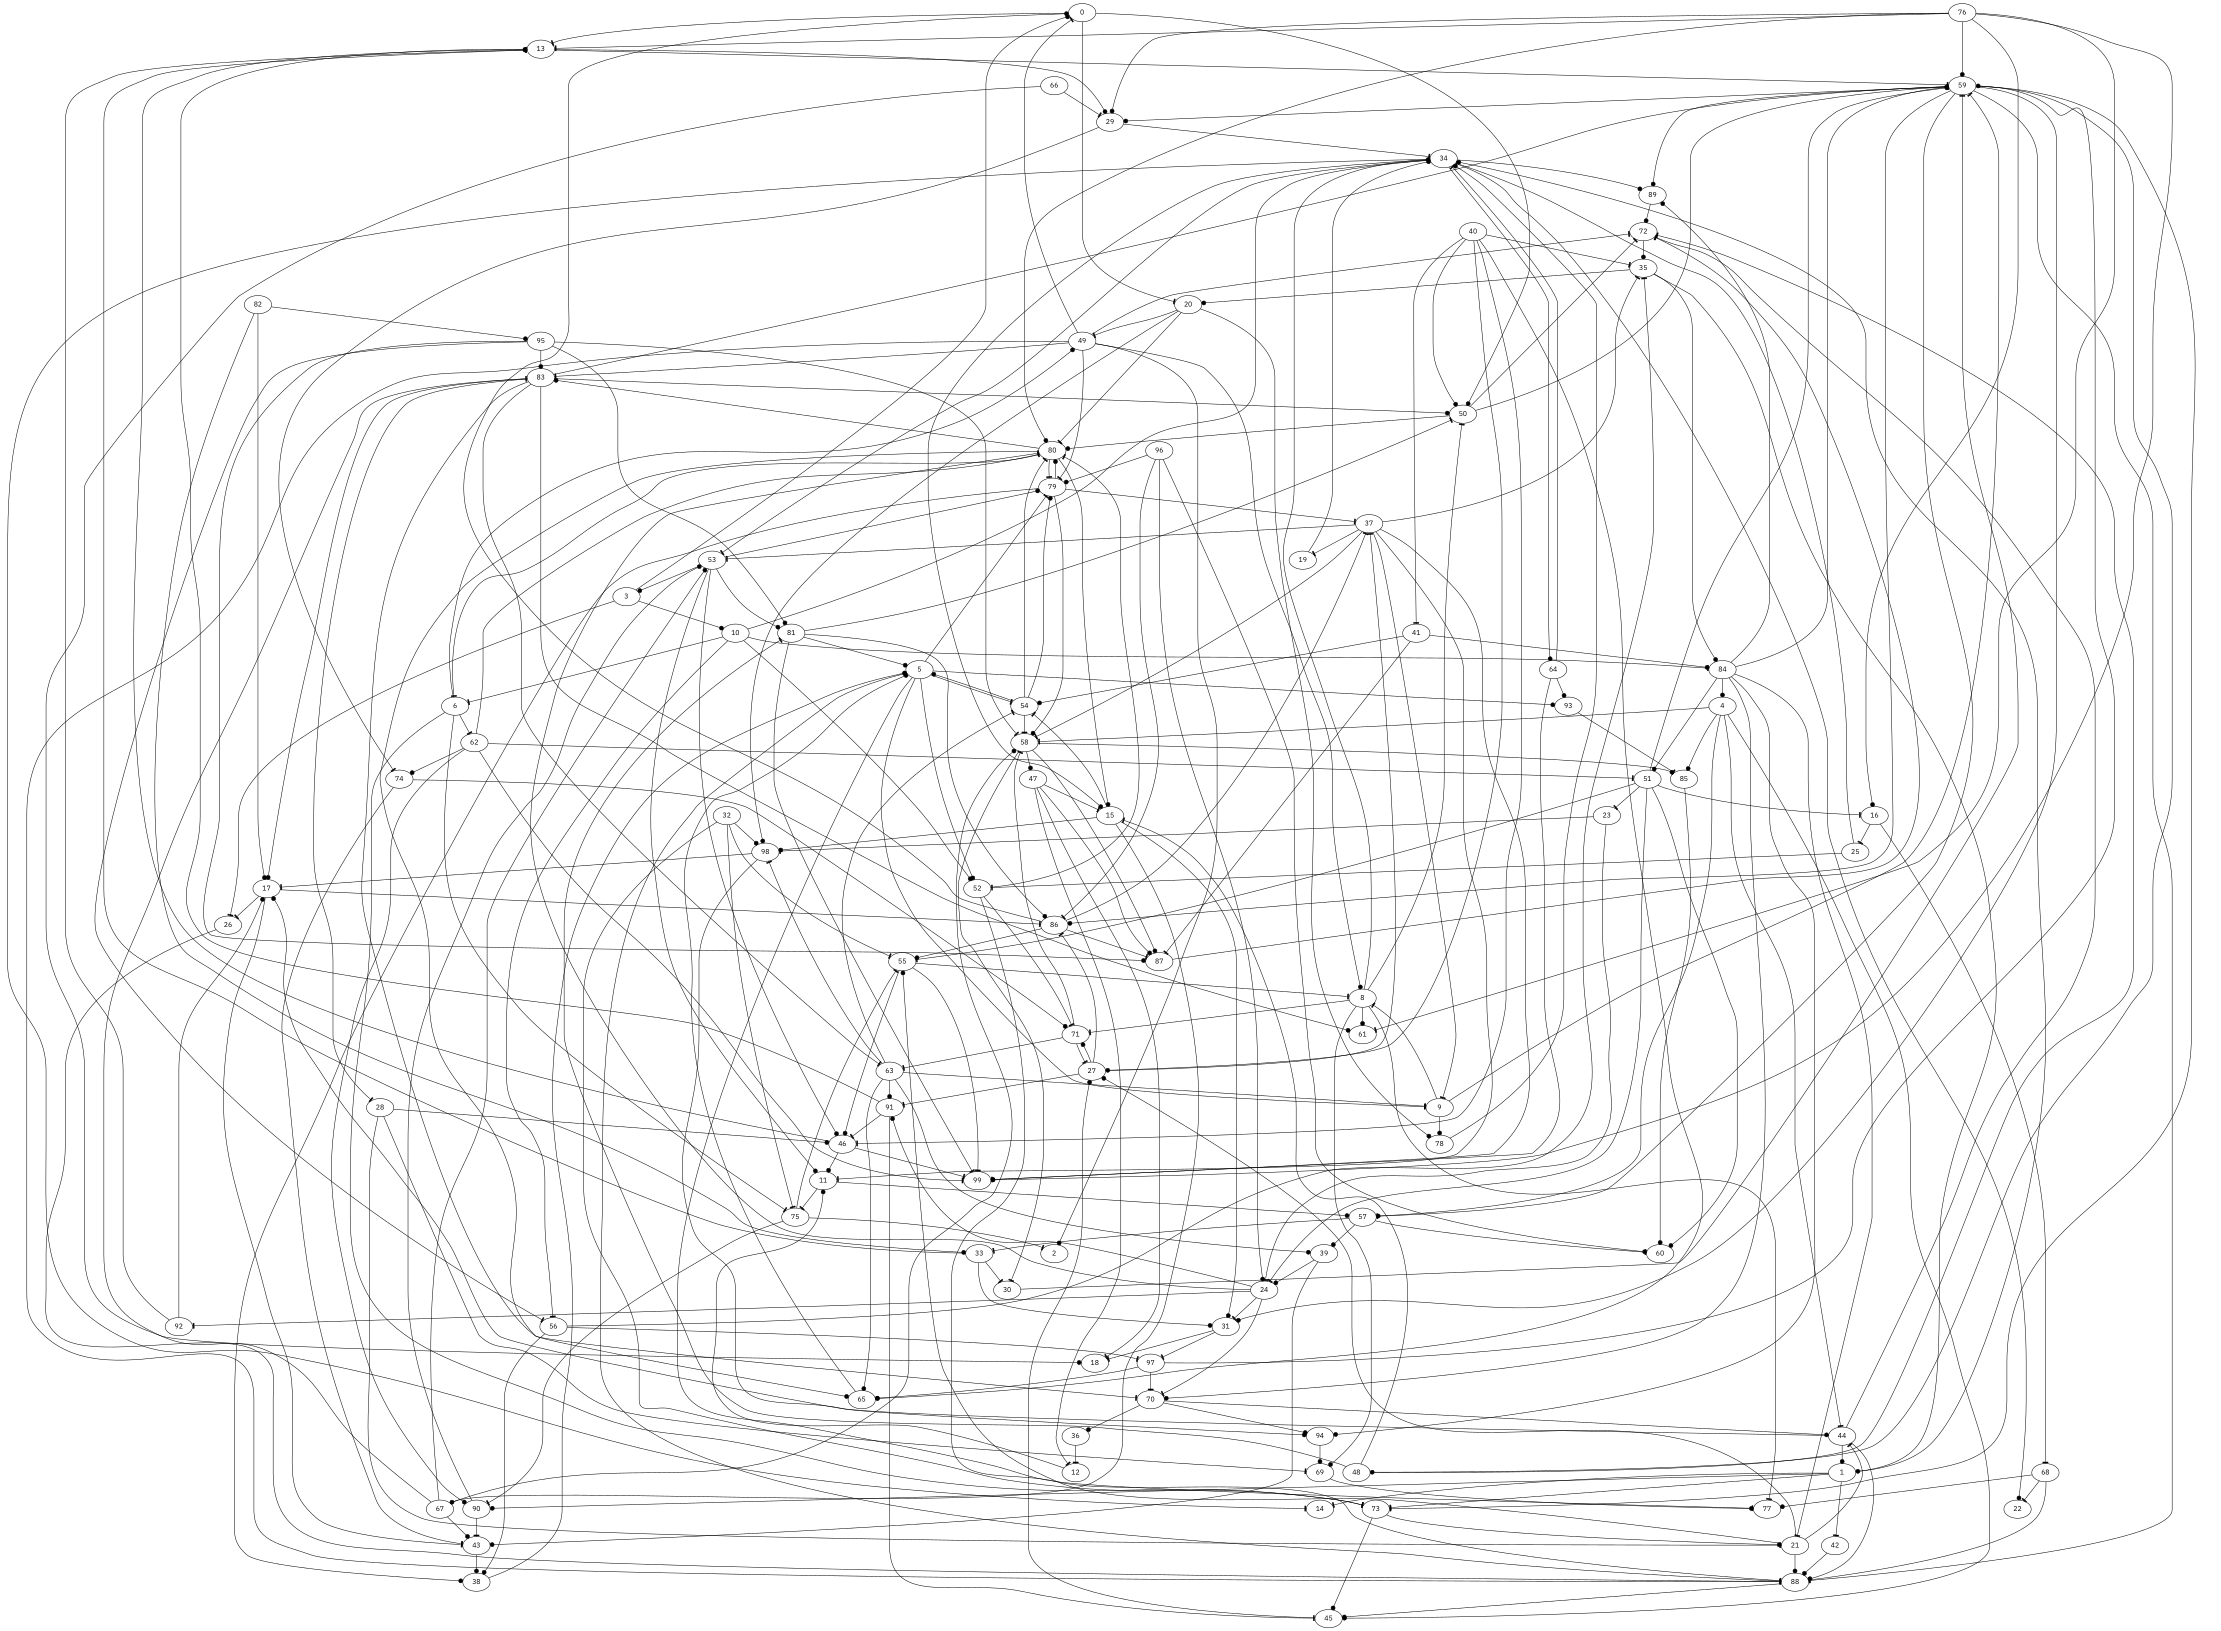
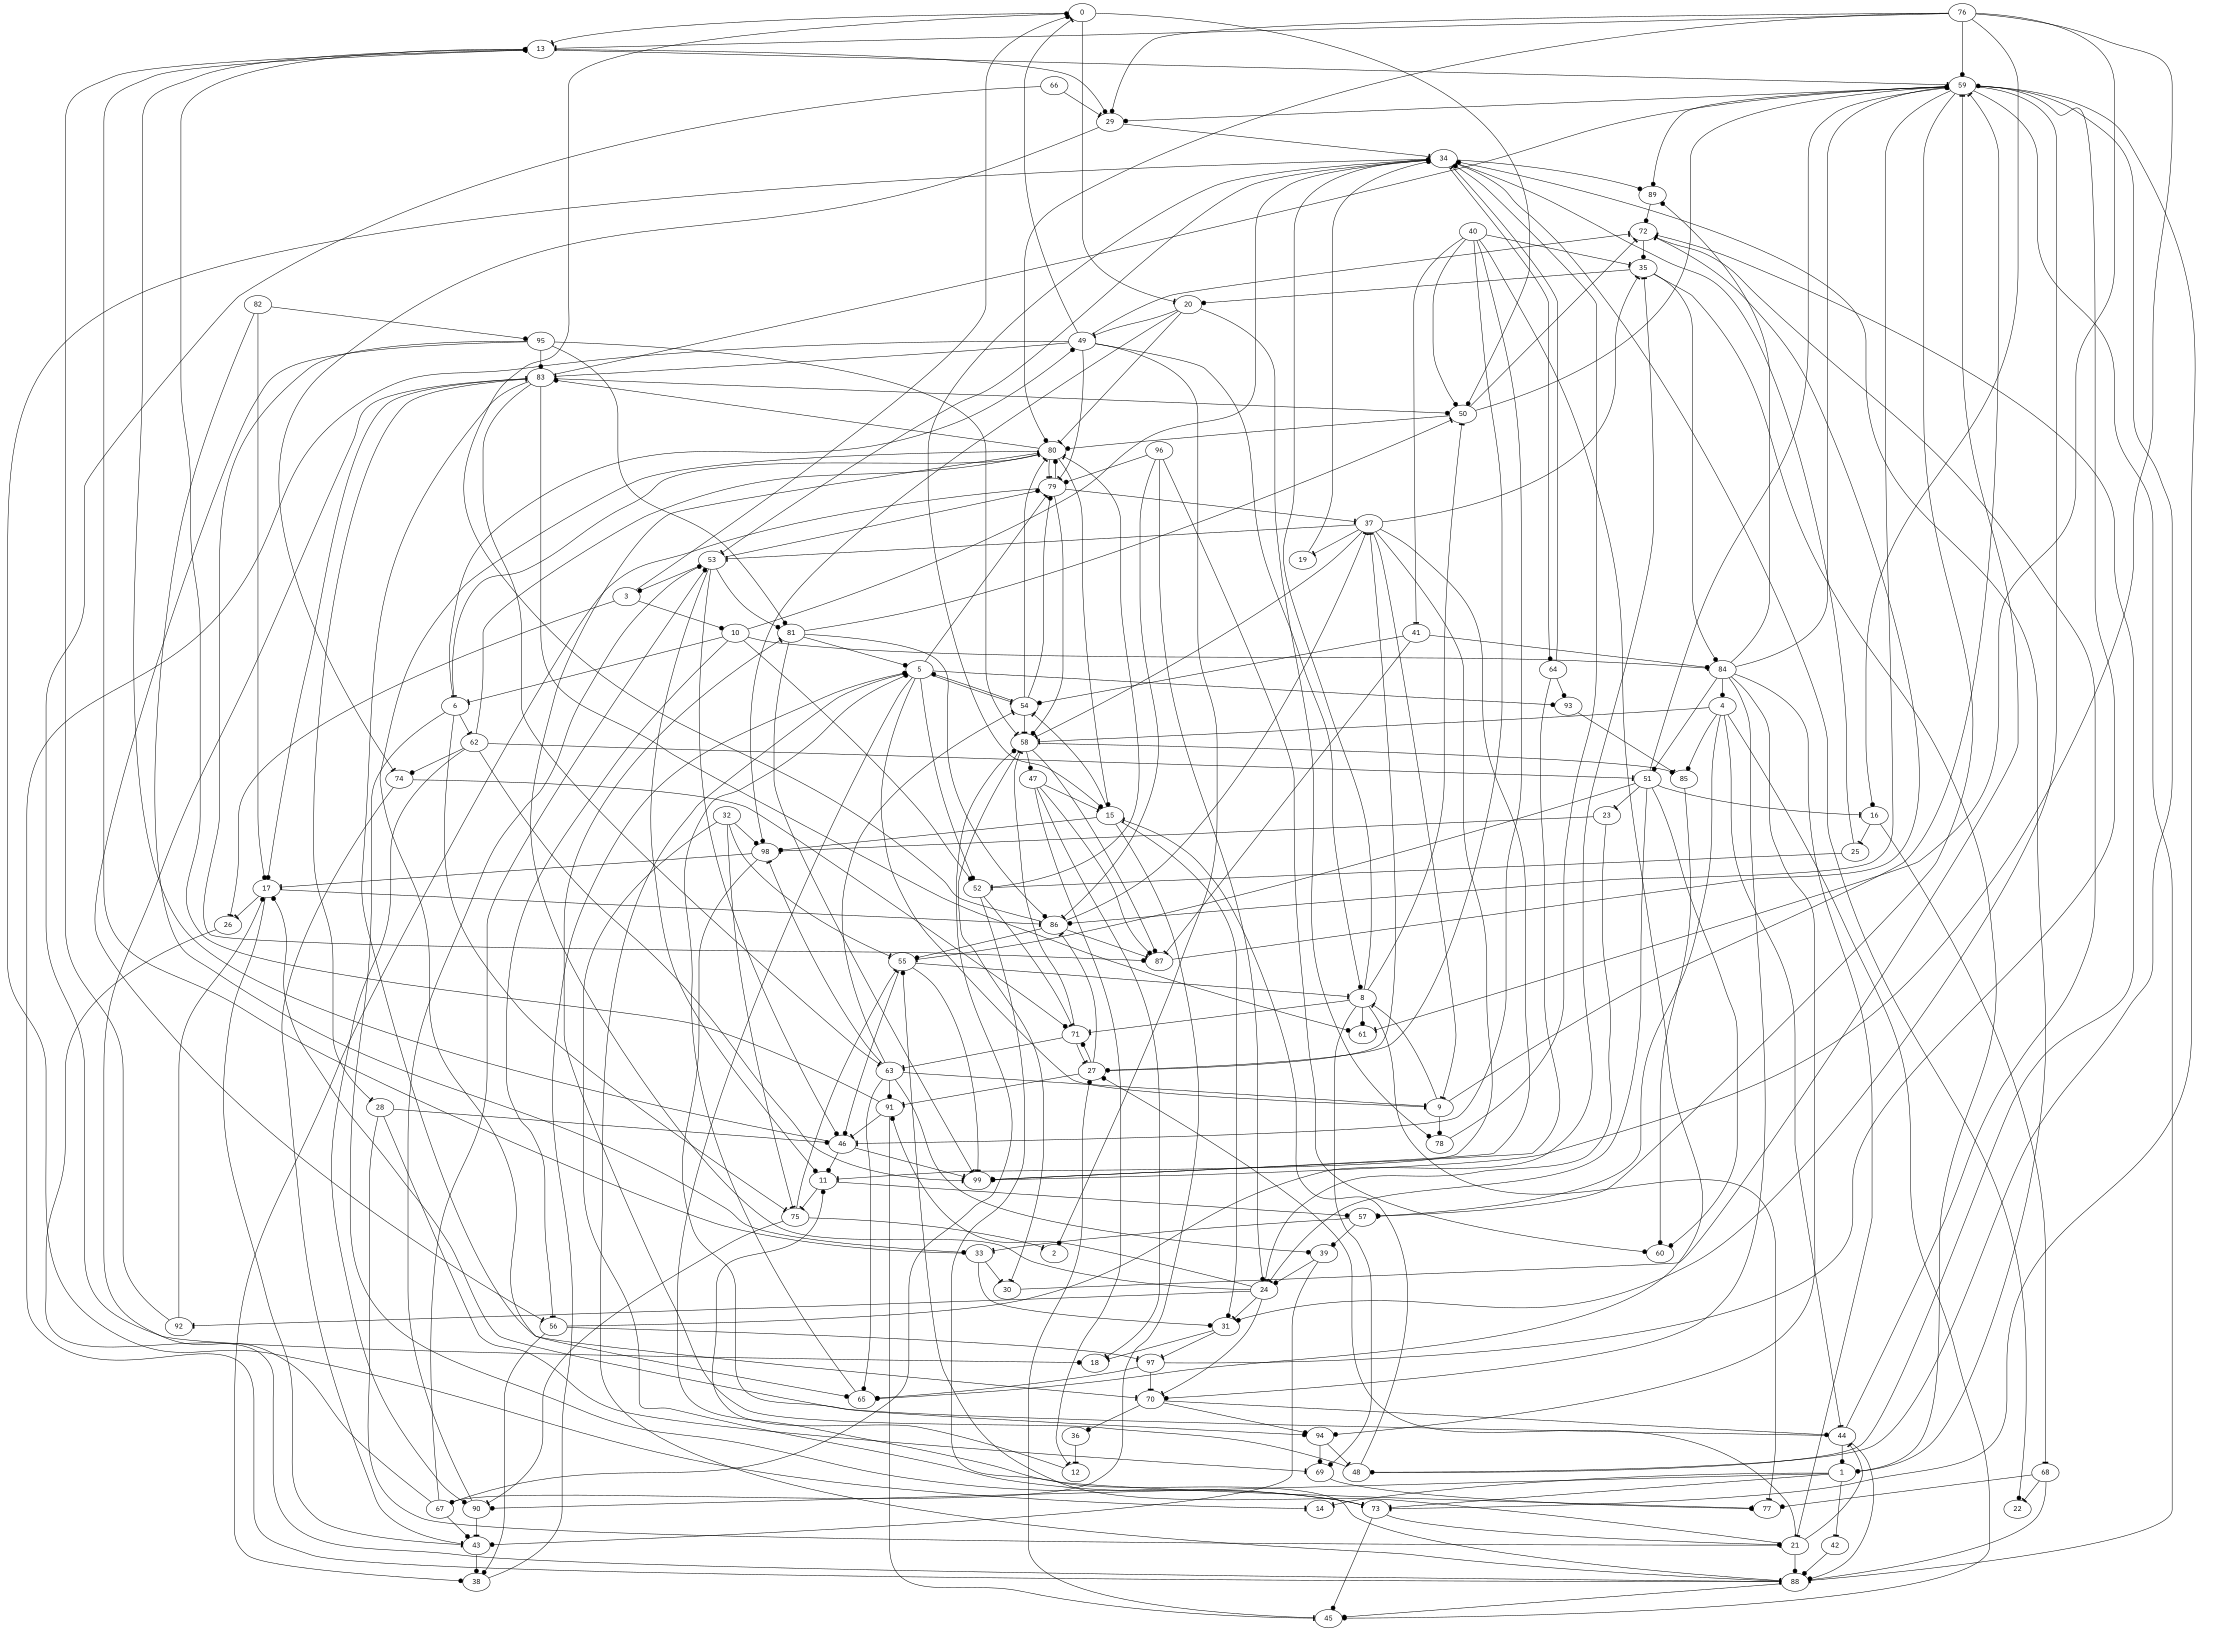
edge "57" -> "60": removed
edge "94" -> "48": added
